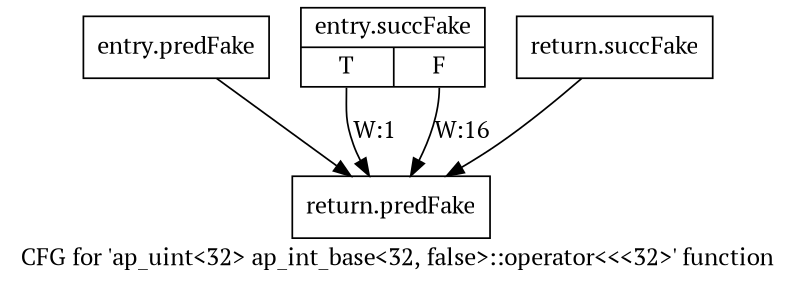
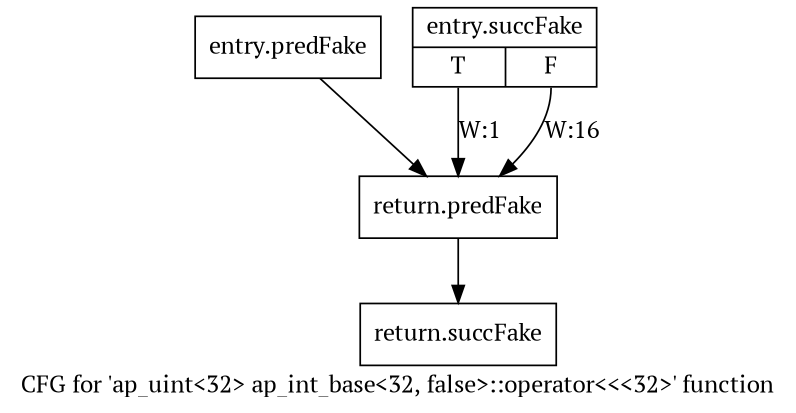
edge "return.succFake" -> "return.predFake": reversed
